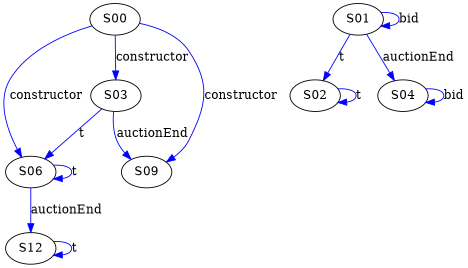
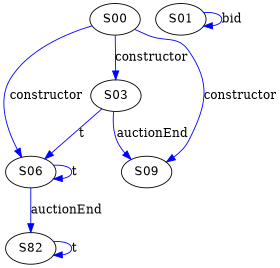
node "S02": removed
node "S04": removed
node "S12": label "S12" -> "S82"
